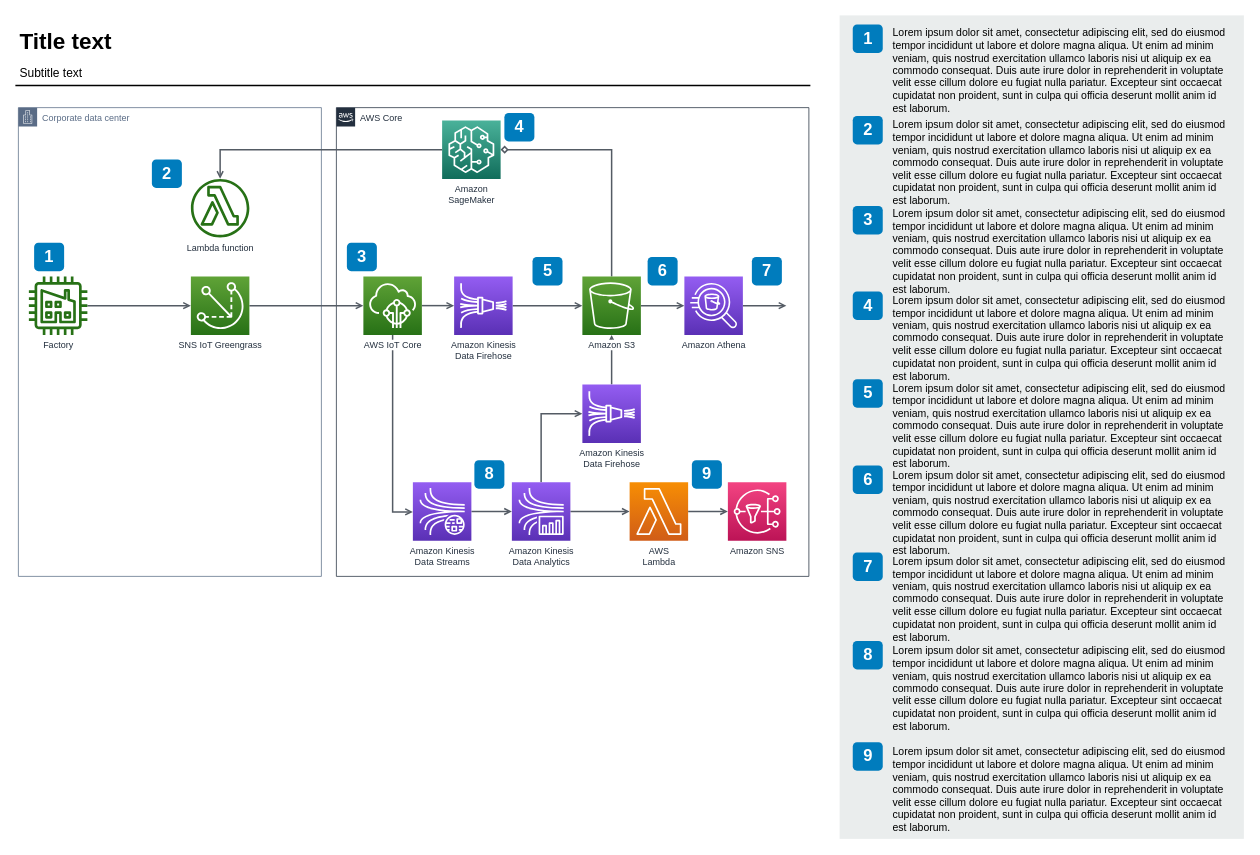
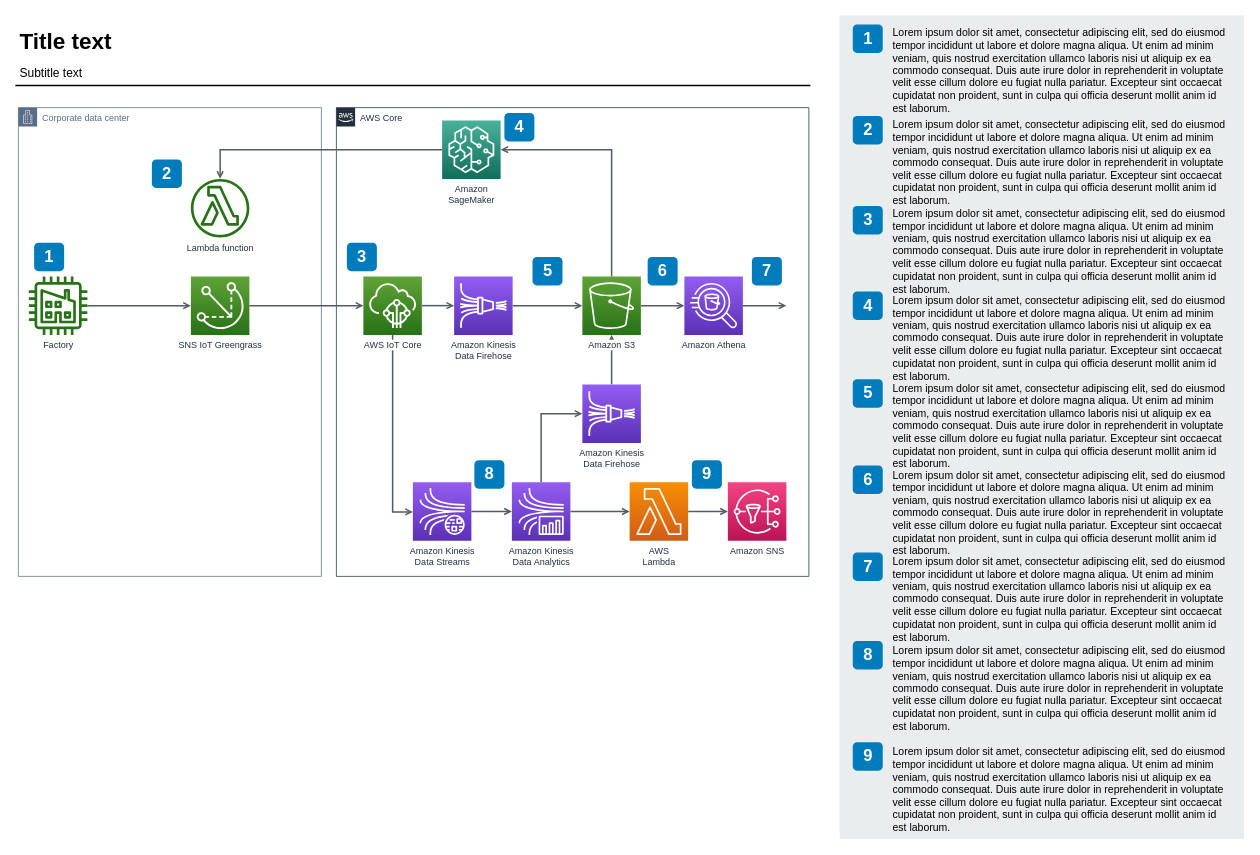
edge "Amazon S3" -> "Amazon SageMaker": arrowhead diamond -> open
